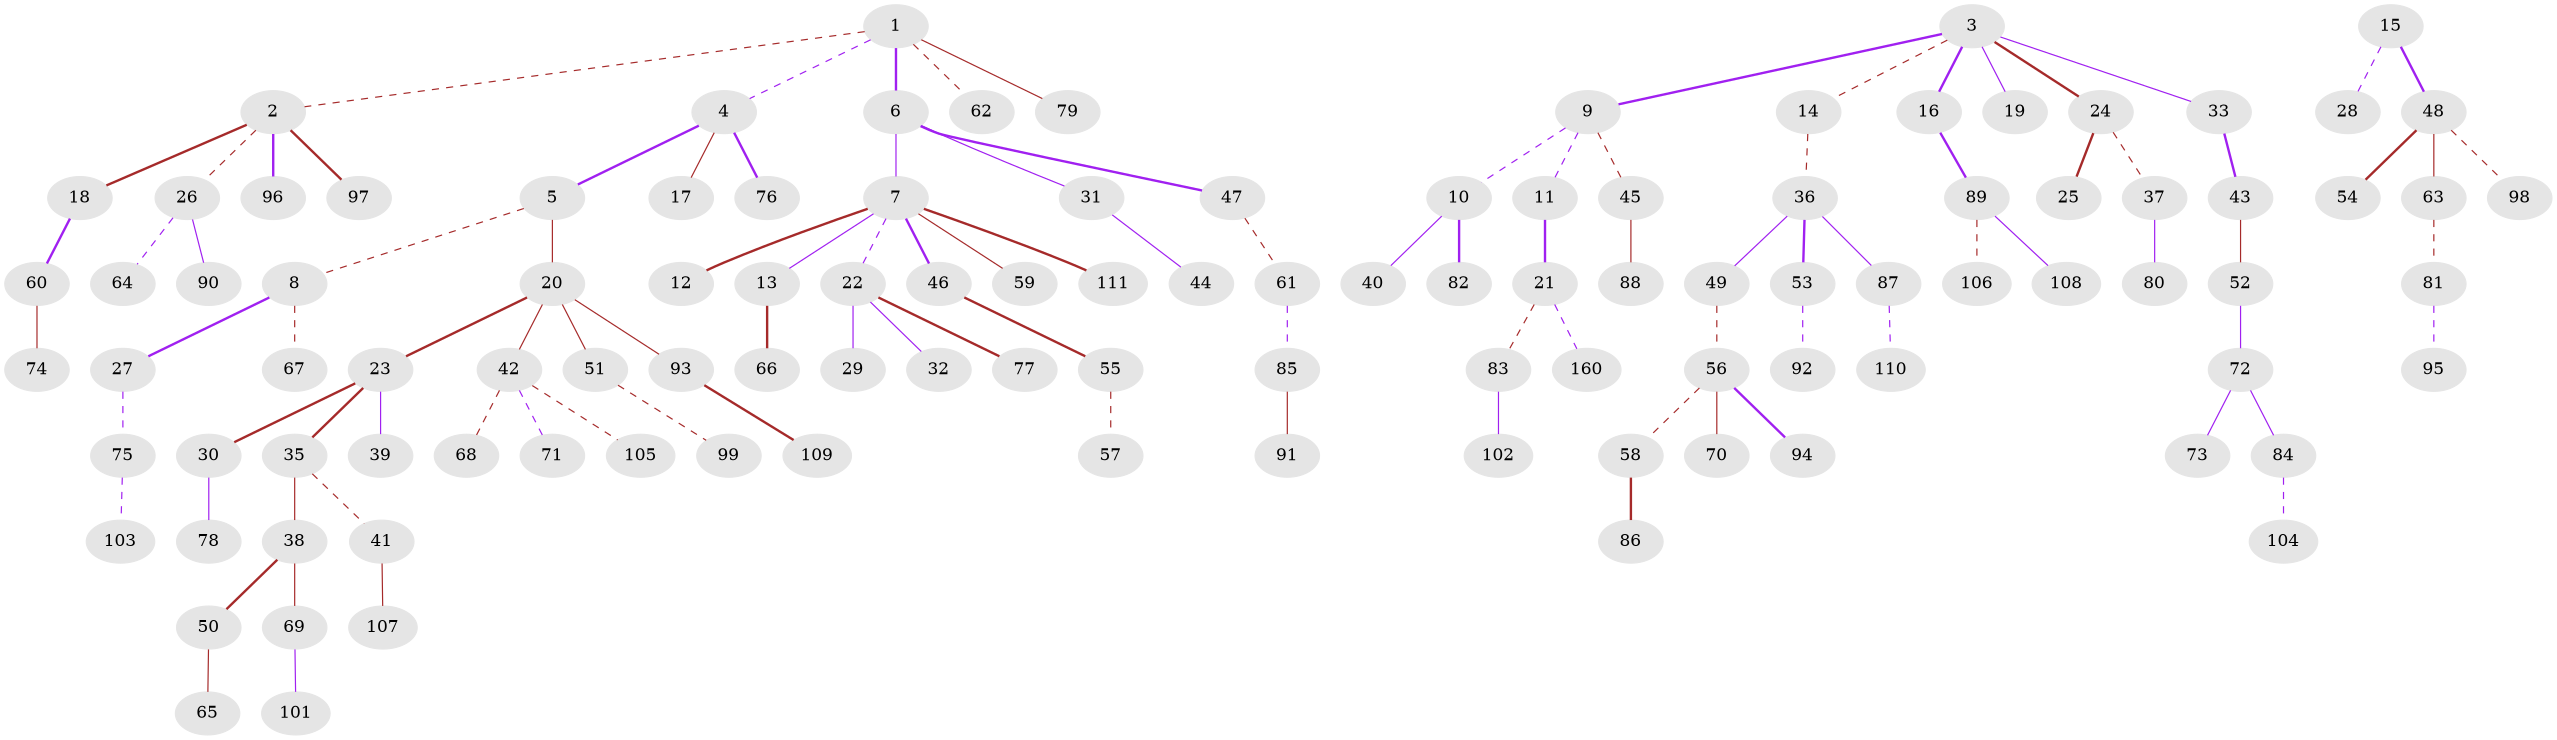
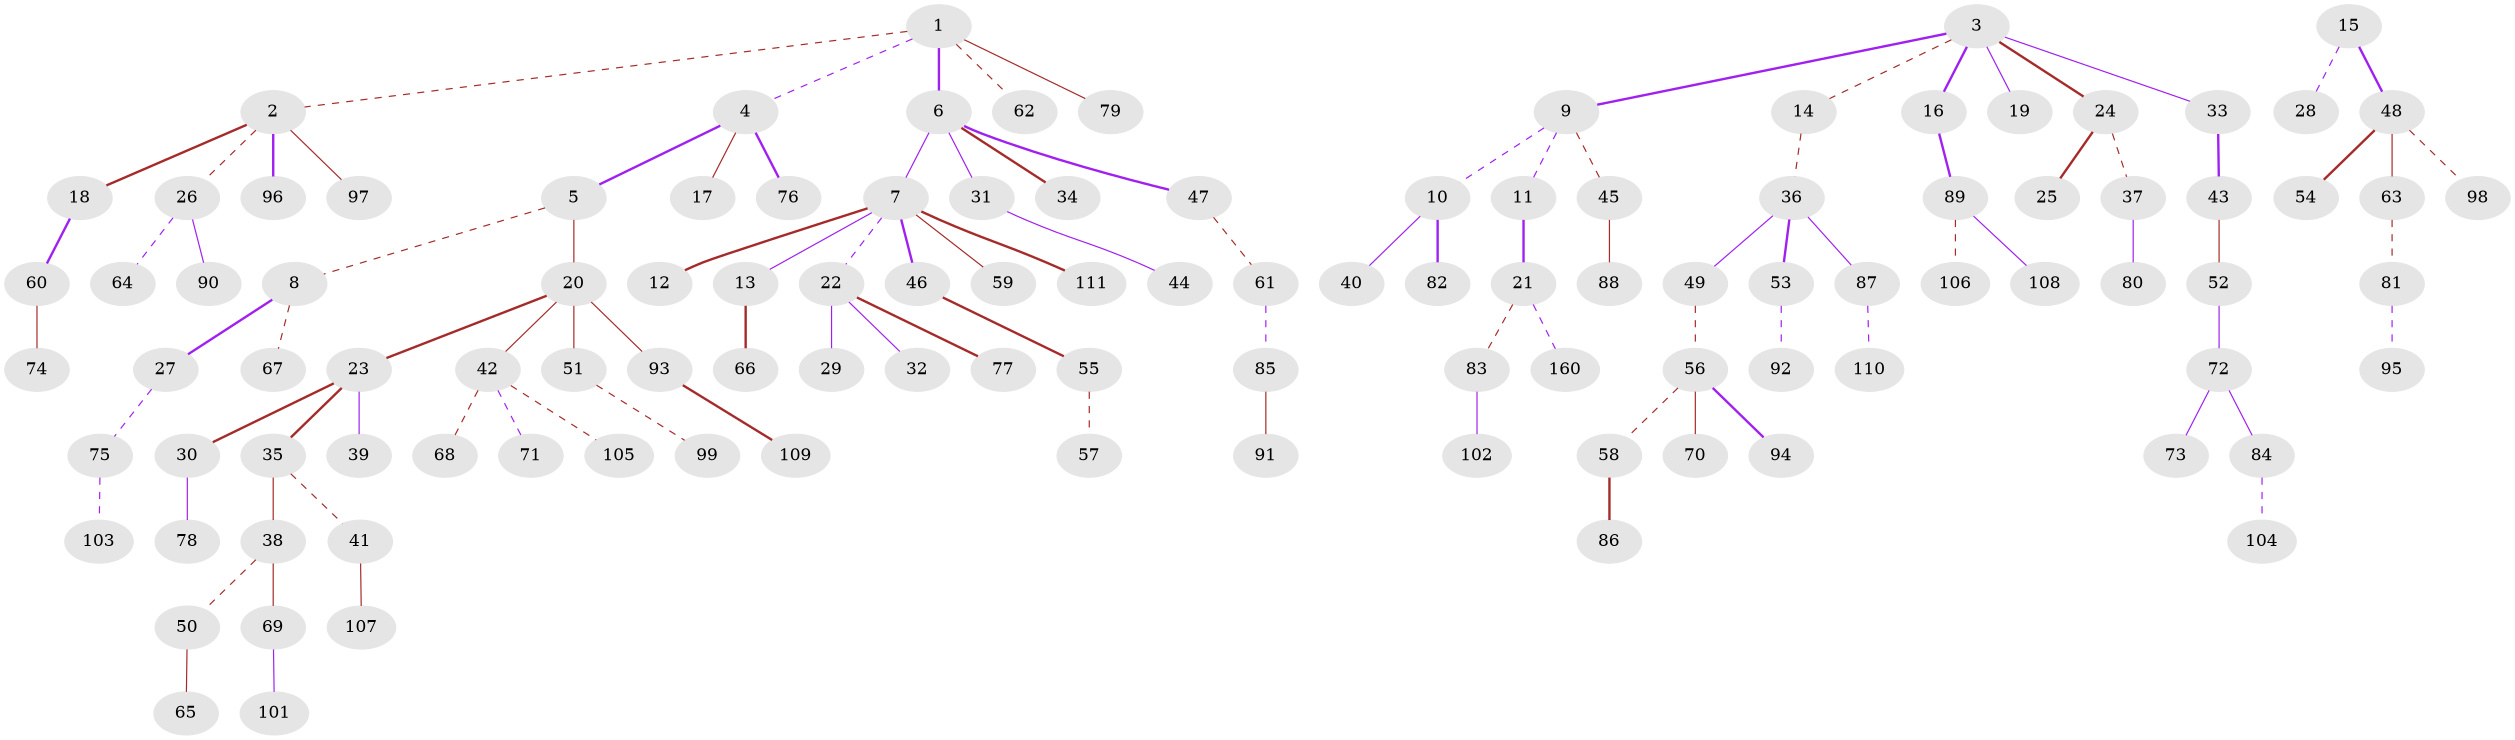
edge "2" -- "97": style bold -> solid
node "34": added
edge "38" -- "50": style bold -> dashed
